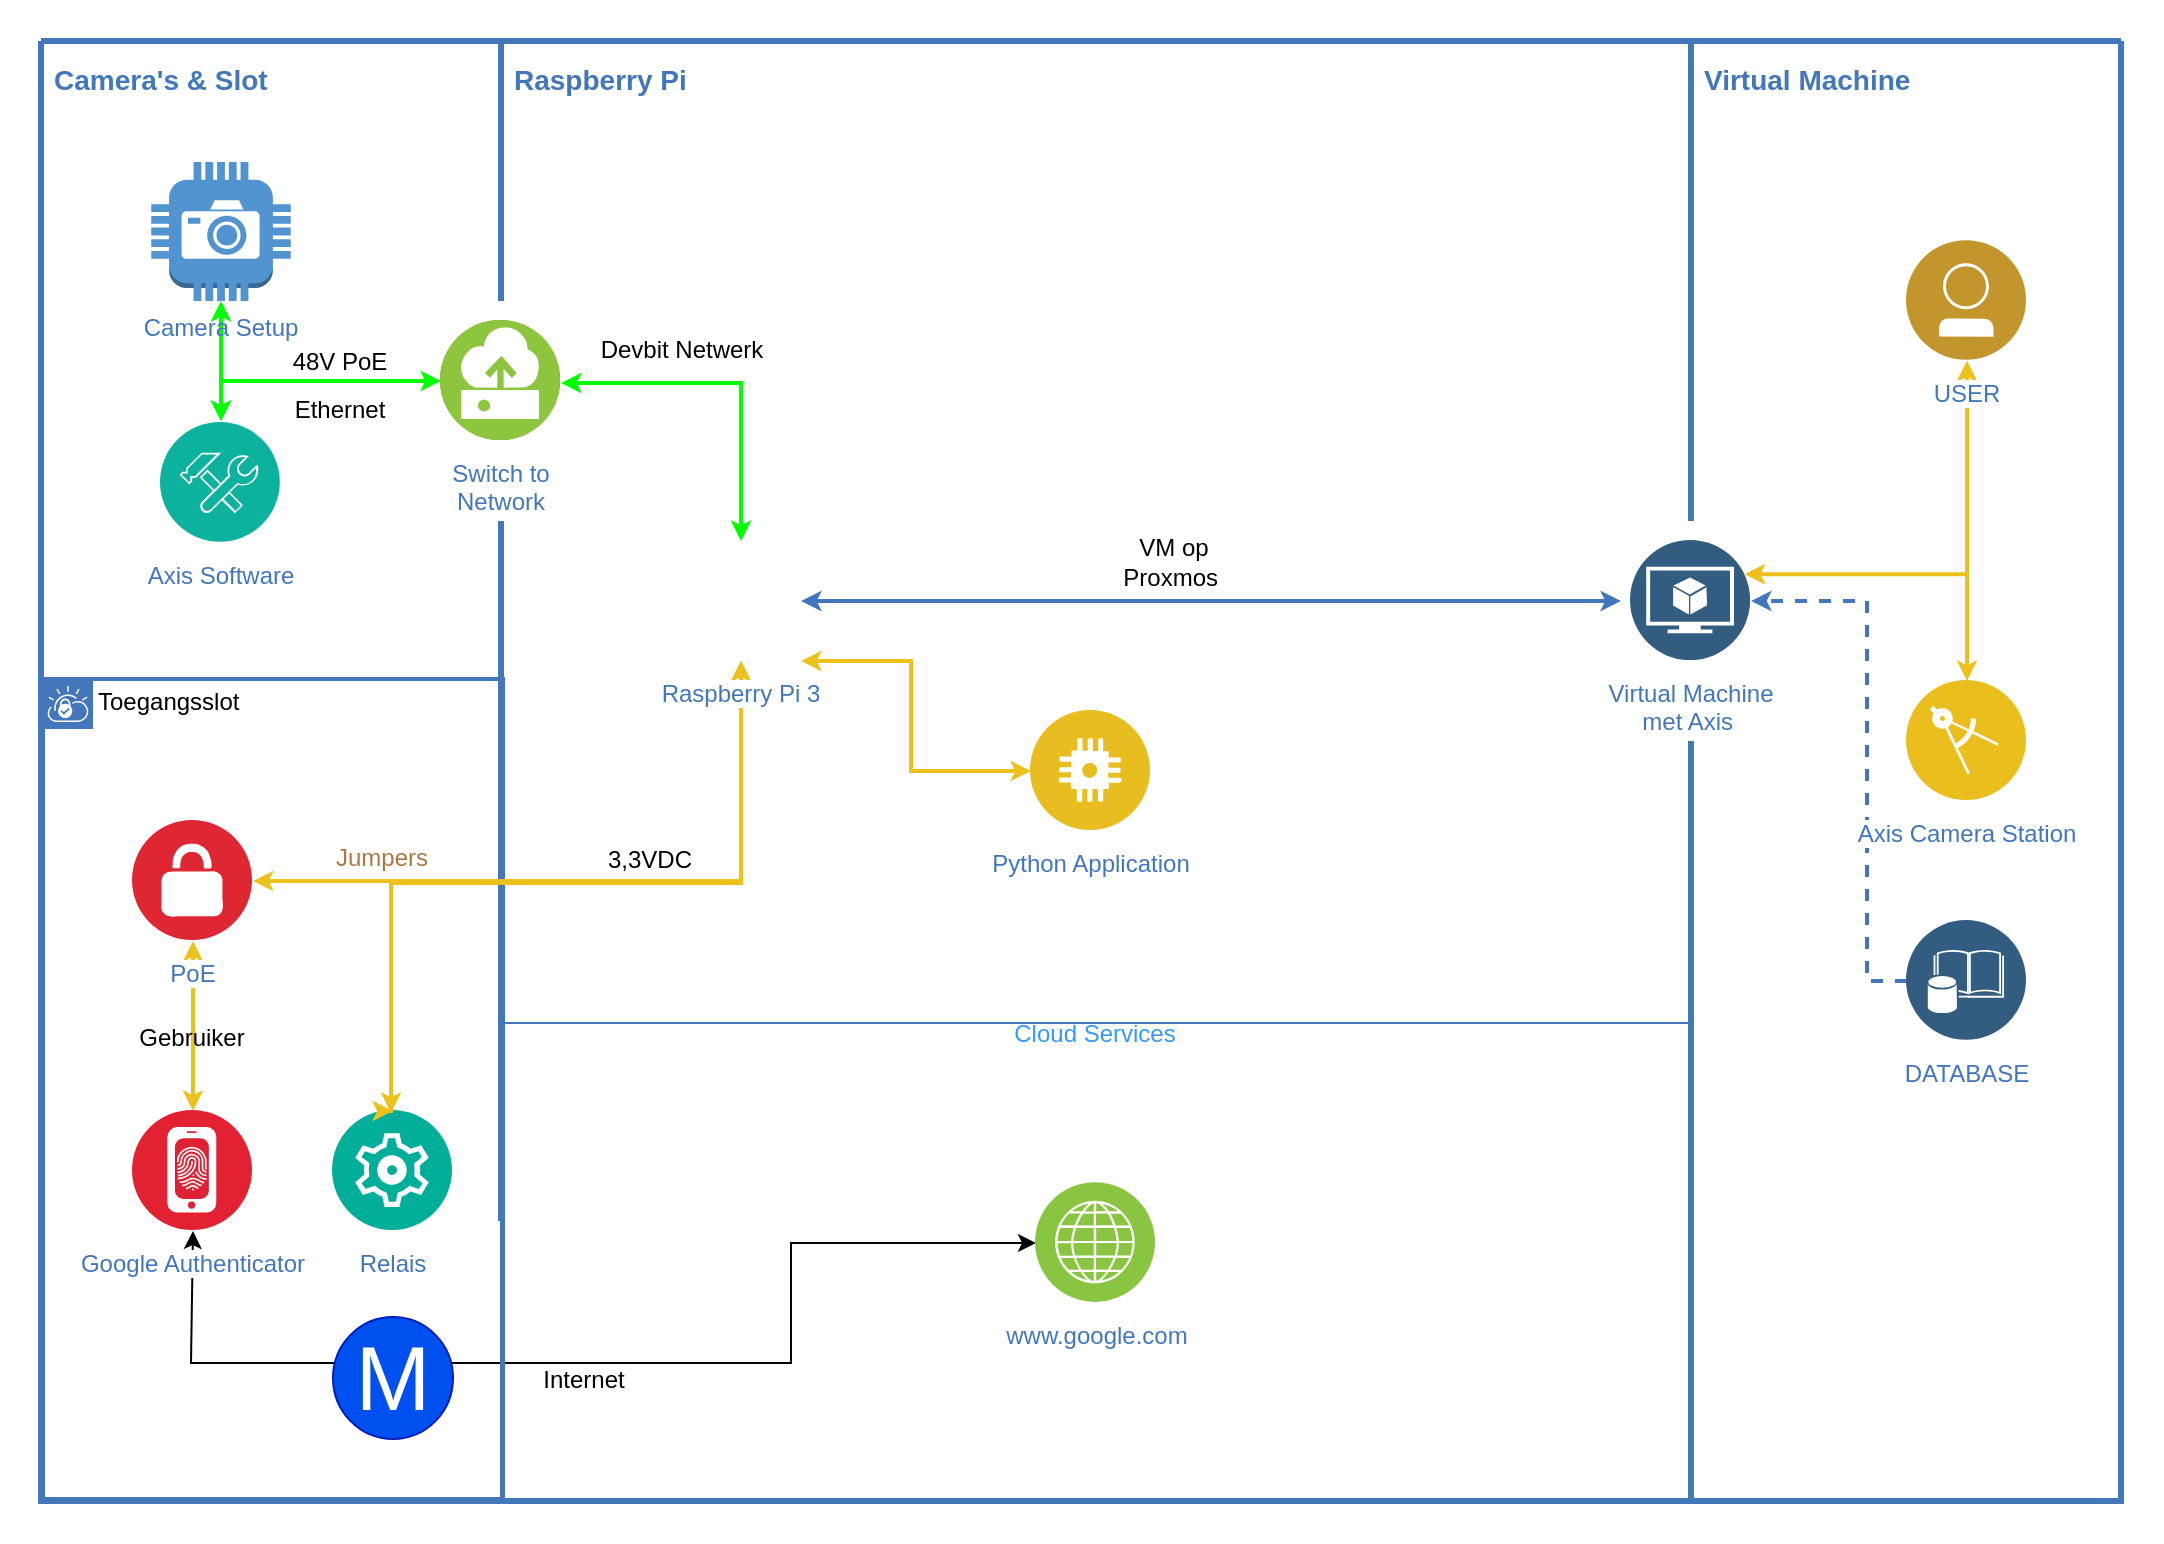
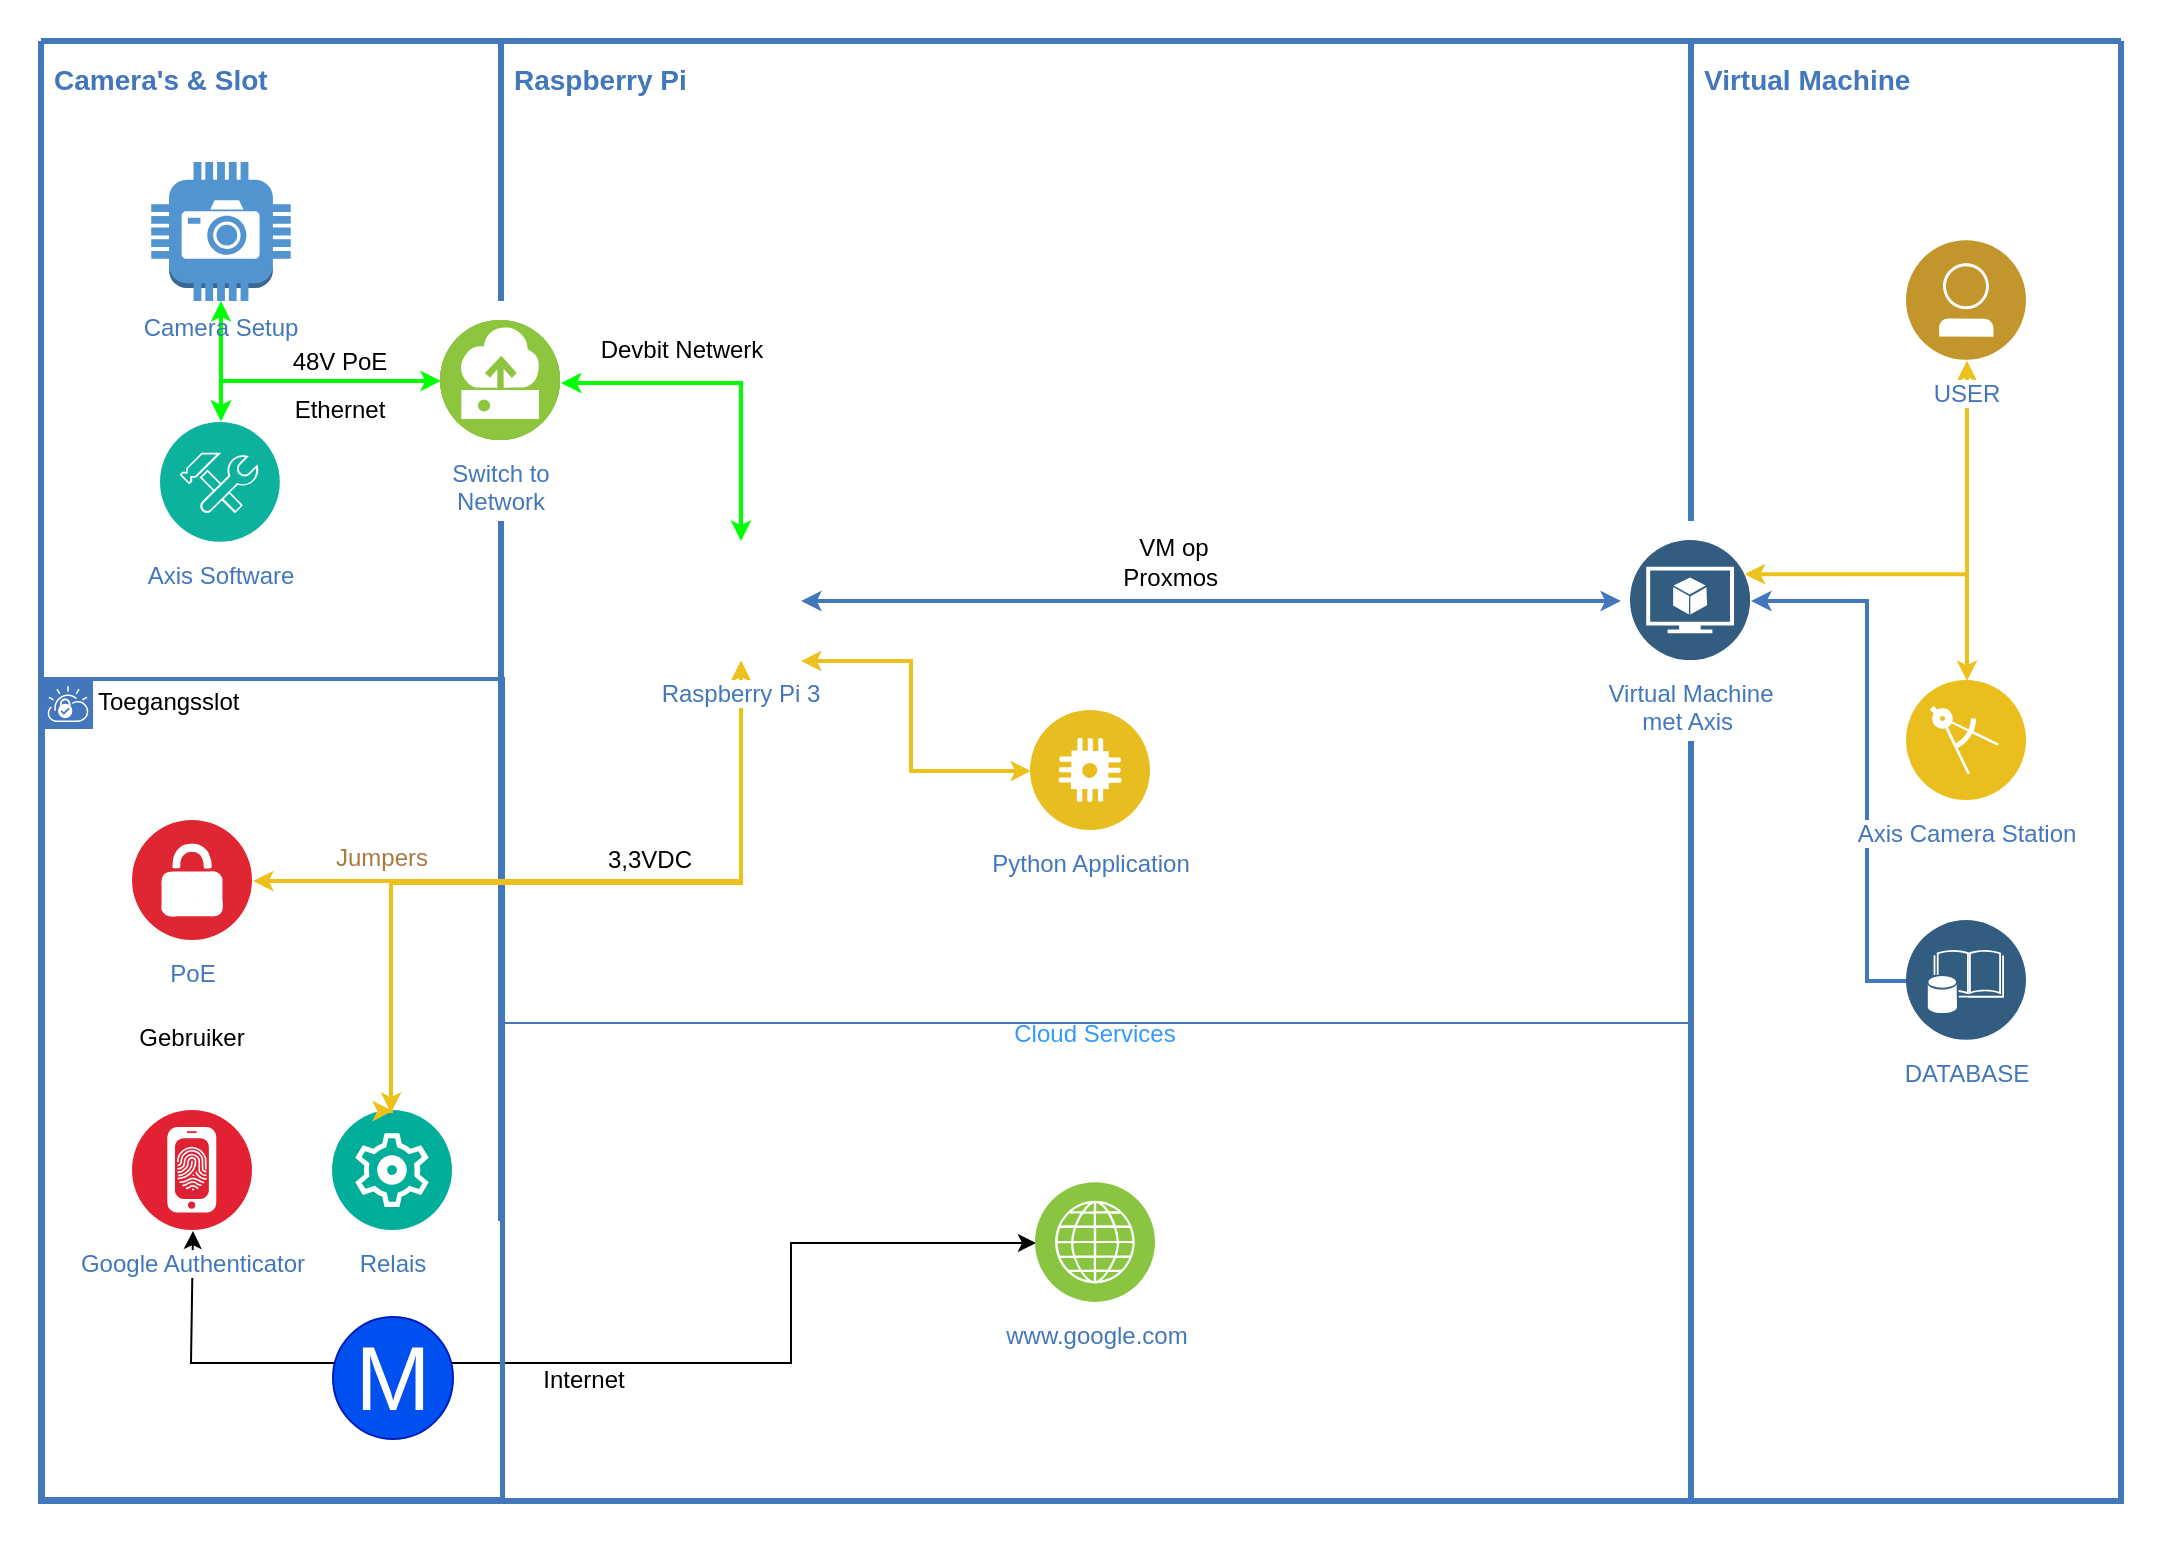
edge "DATABASE" -> "Virtual Machine met Axis": style dashed -> solid
edge "PoE" -- "Google Authenticator": removed
